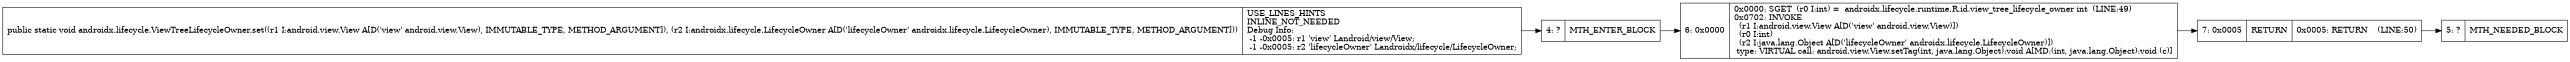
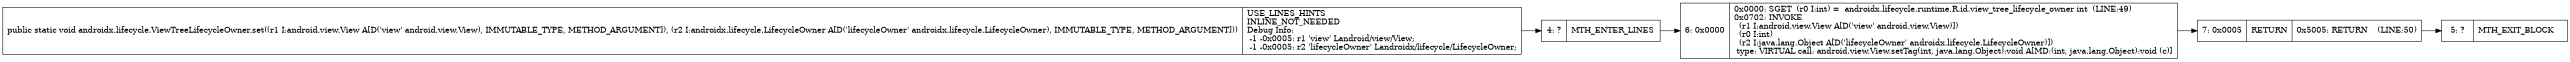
node "4: ?": text "MTH_ENTER_BLOCK" -> "MTH_ENTER_LINES"
node "7: 0x0005": text "0x0005: RETURN    (LINE:50)" -> "0x5005: RETURN    (LINE:50)"
node "5: ?": text "MTH_NEEDED_BLOCK" -> "MTH_EXIT_BLOCK"
